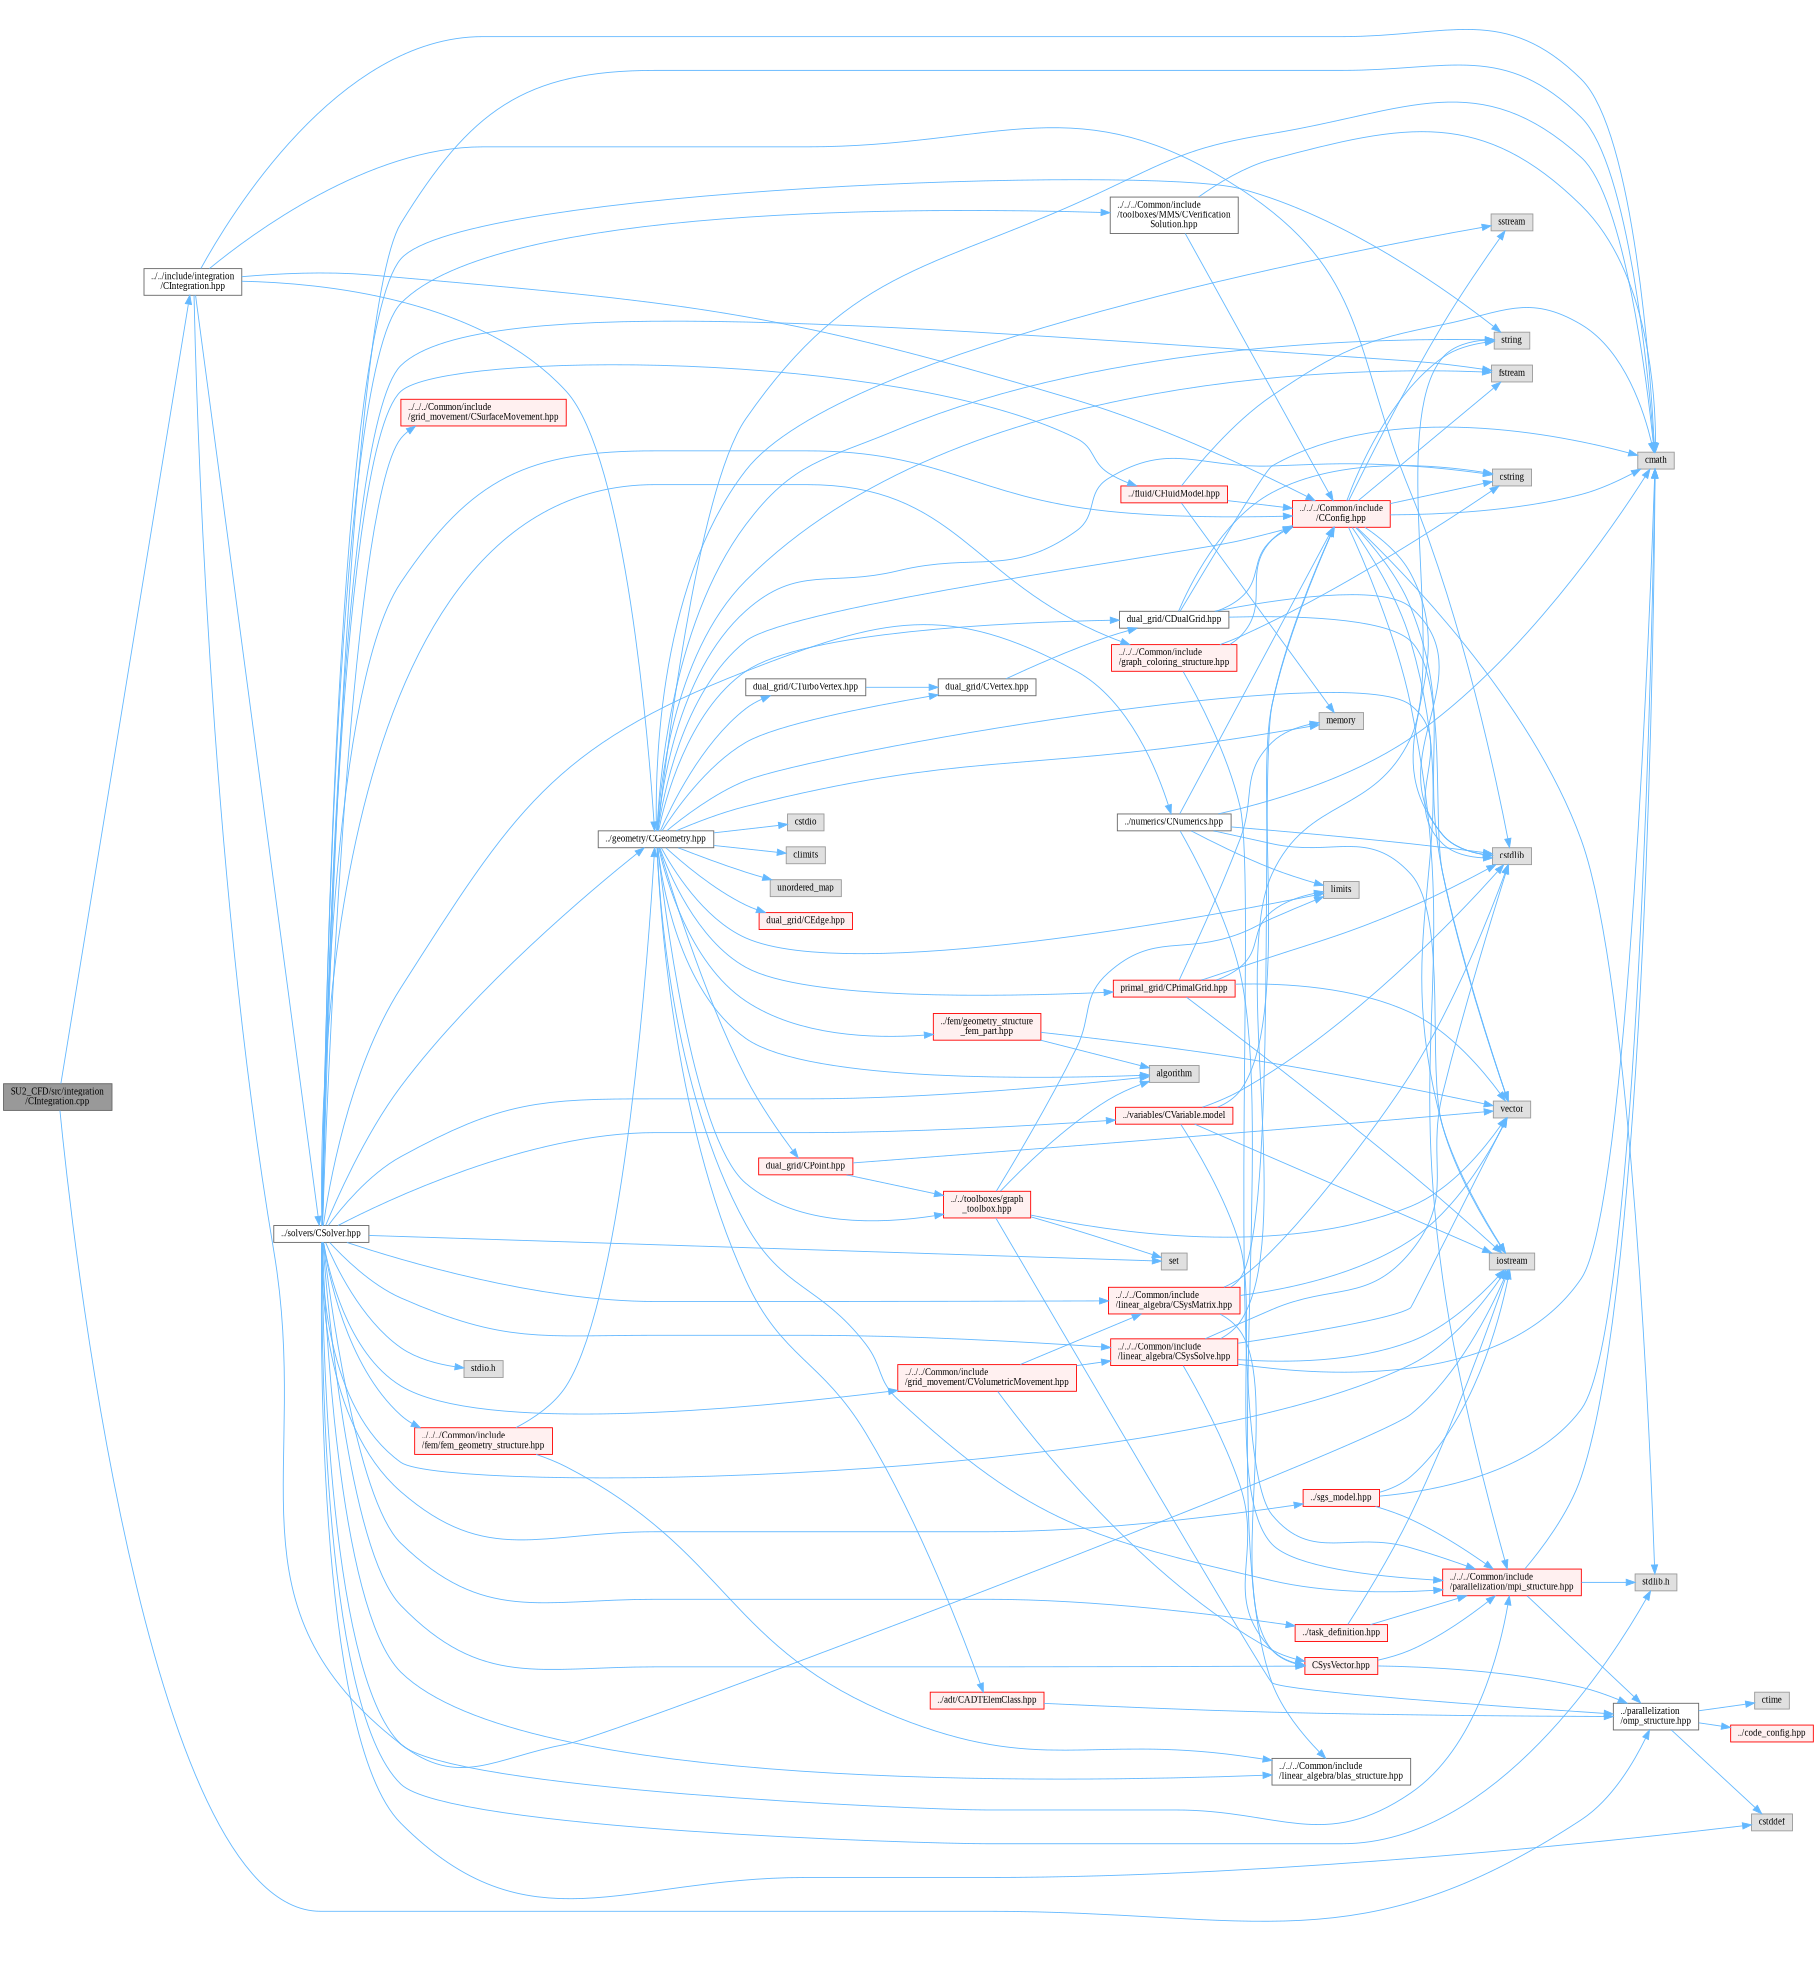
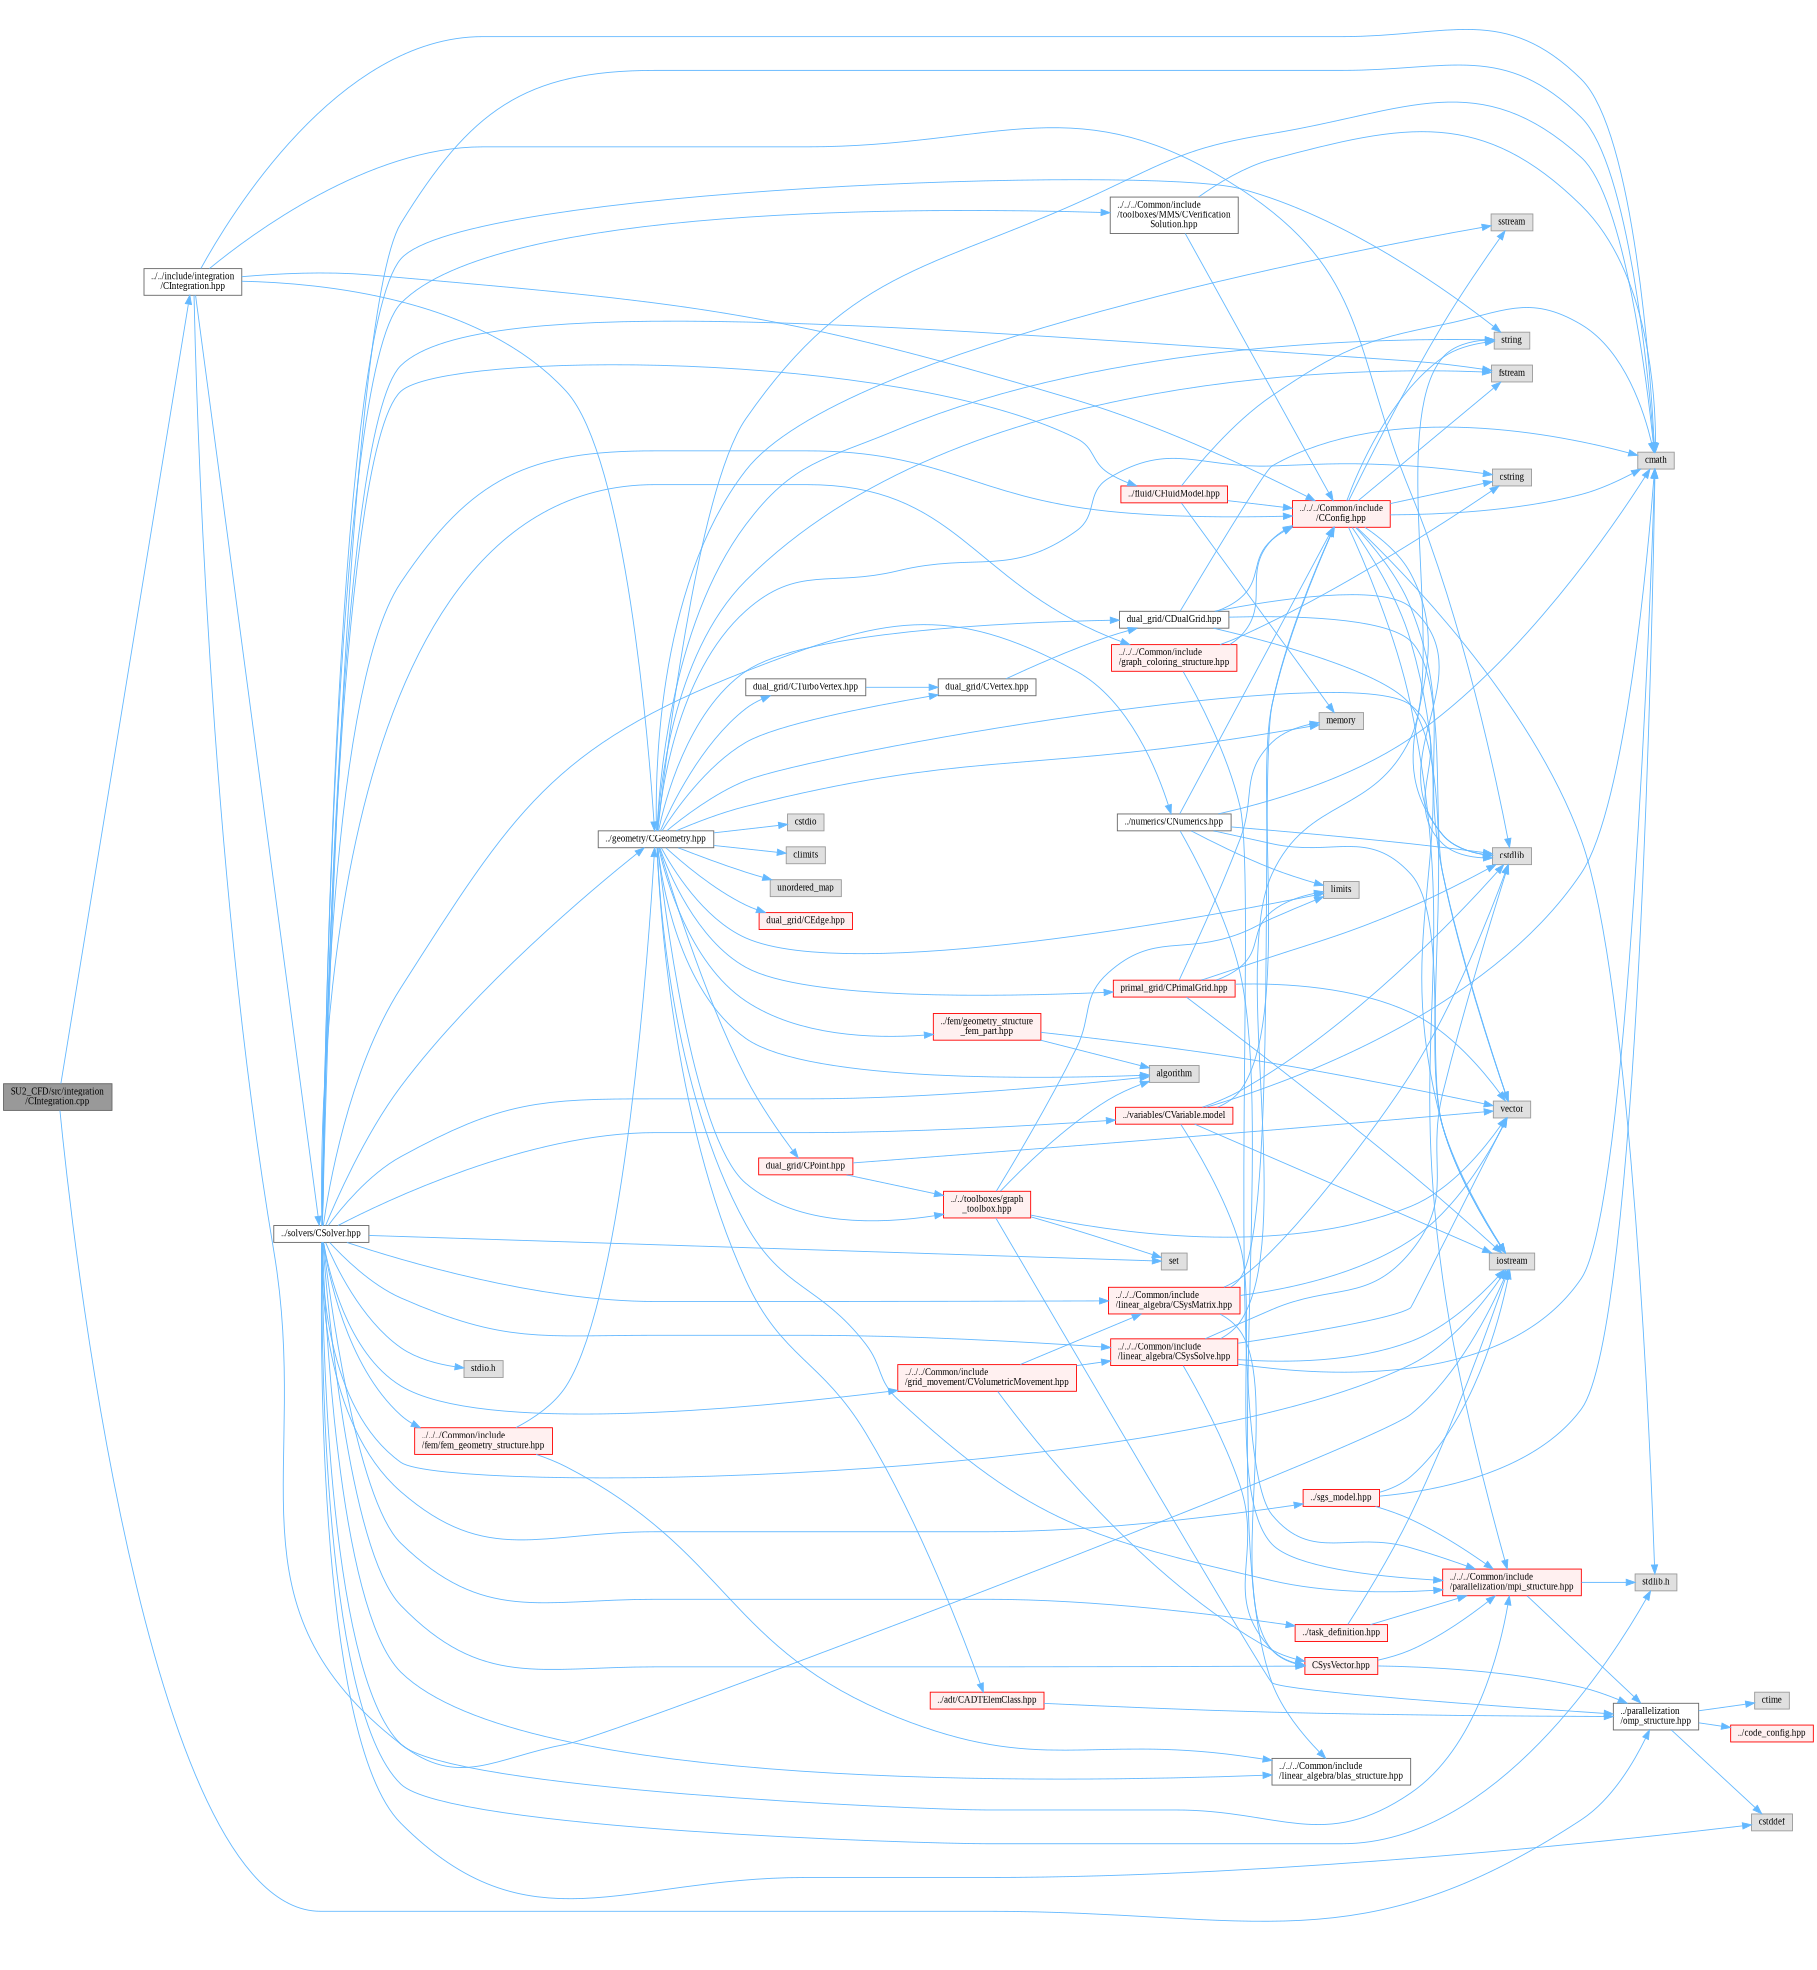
node "../../../Common/include /grid_movement/CSurfaceMovement.hpp": removed
edge "dual_grid/CDualGrid.hpp" -> "cstring": now "dual_grid/CDualGrid.hpp" -> "iostream"
edge "../geometry/CGeometry.hpp" -> "../../../Common/include /CConfig.hpp": removed
edge "../../../Common/include /parallelization/mpi_structure.hpp" -> "cmath": now "../variables/CVariable.model" -> "cmath"
